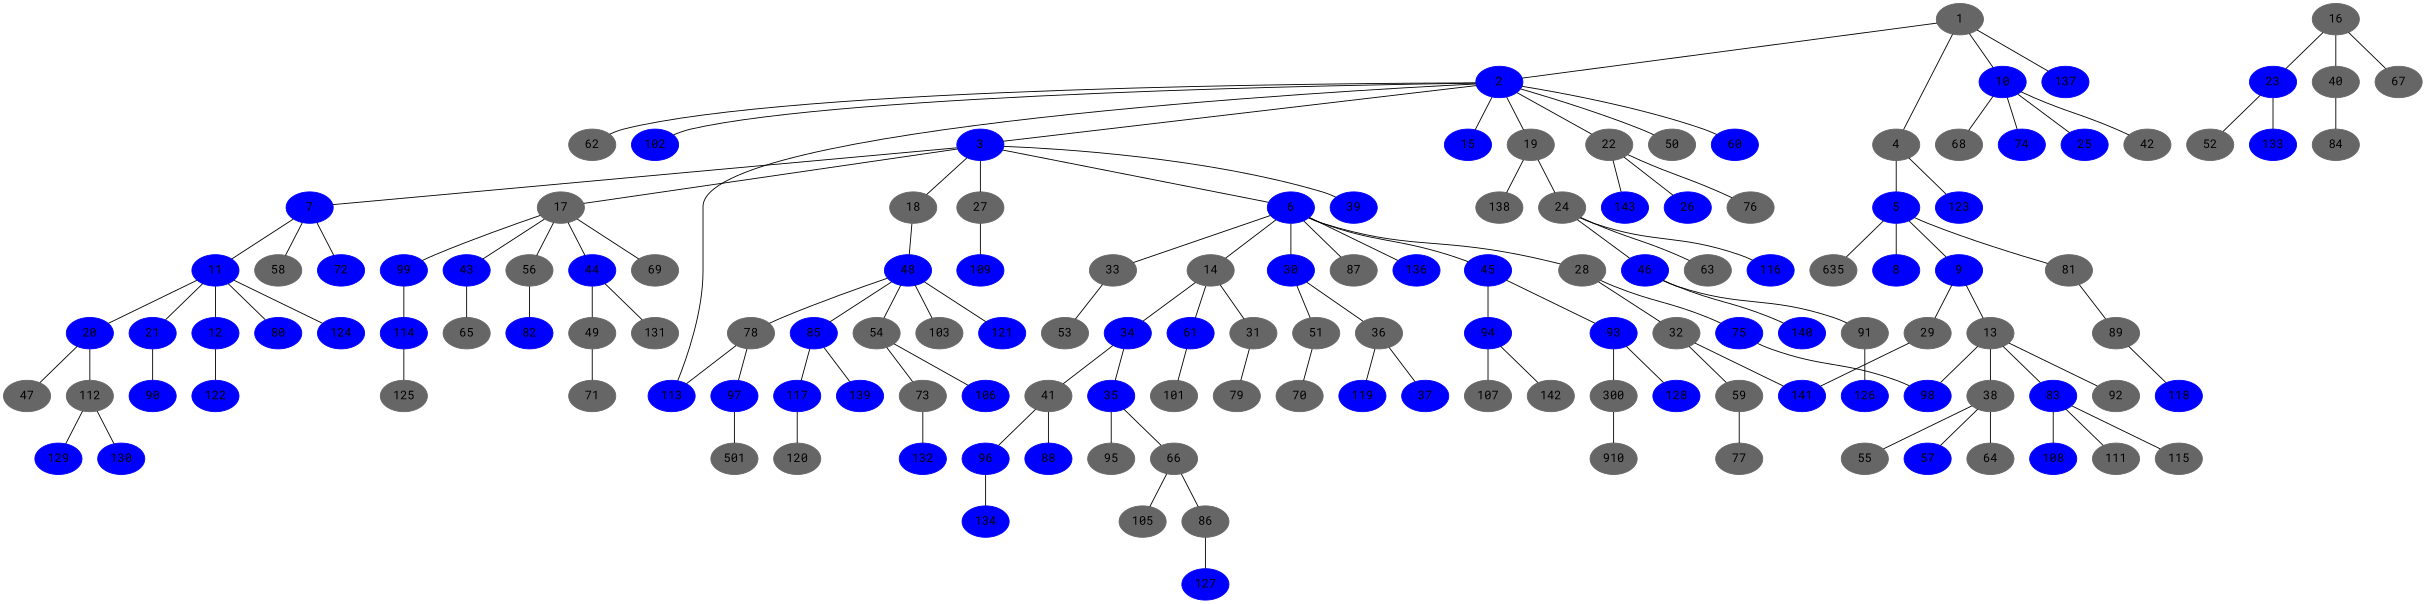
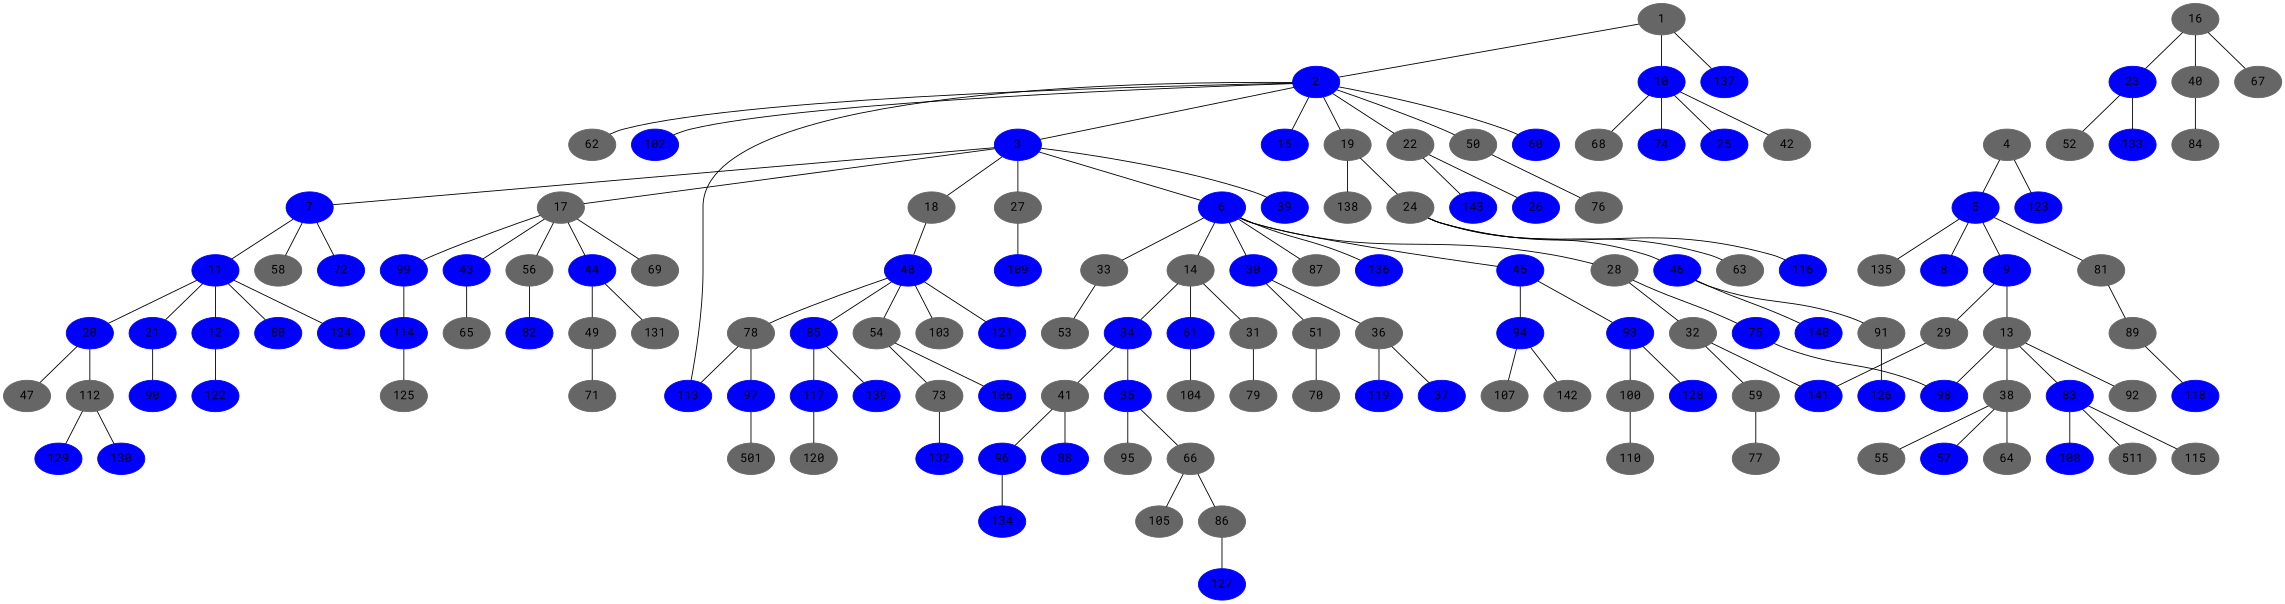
edge "1" -- "4": removed
edge "22" -- "76": now "50" -- "76"
node "635": label "635" -> "135"
node "101": label "101" -> "104"
node "300": label "300" -> "100"
node "910": label "910" -> "110"
node "111": label "111" -> "511"
